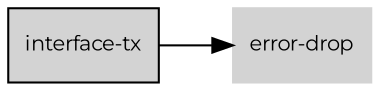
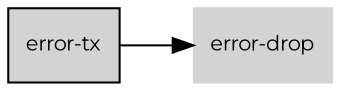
node "interface-tx": label "interface-tx" -> "error-tx"
